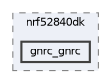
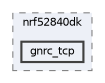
node "gnrc_gnrc": label "gnrc_gnrc" -> "gnrc_tcp"
